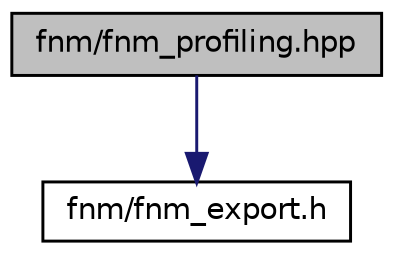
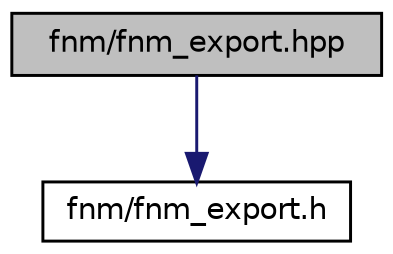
node "fnm/fnm_profiling.hpp": label "fnm/fnm_profiling.hpp" -> "fnm/fnm_export.hpp"
